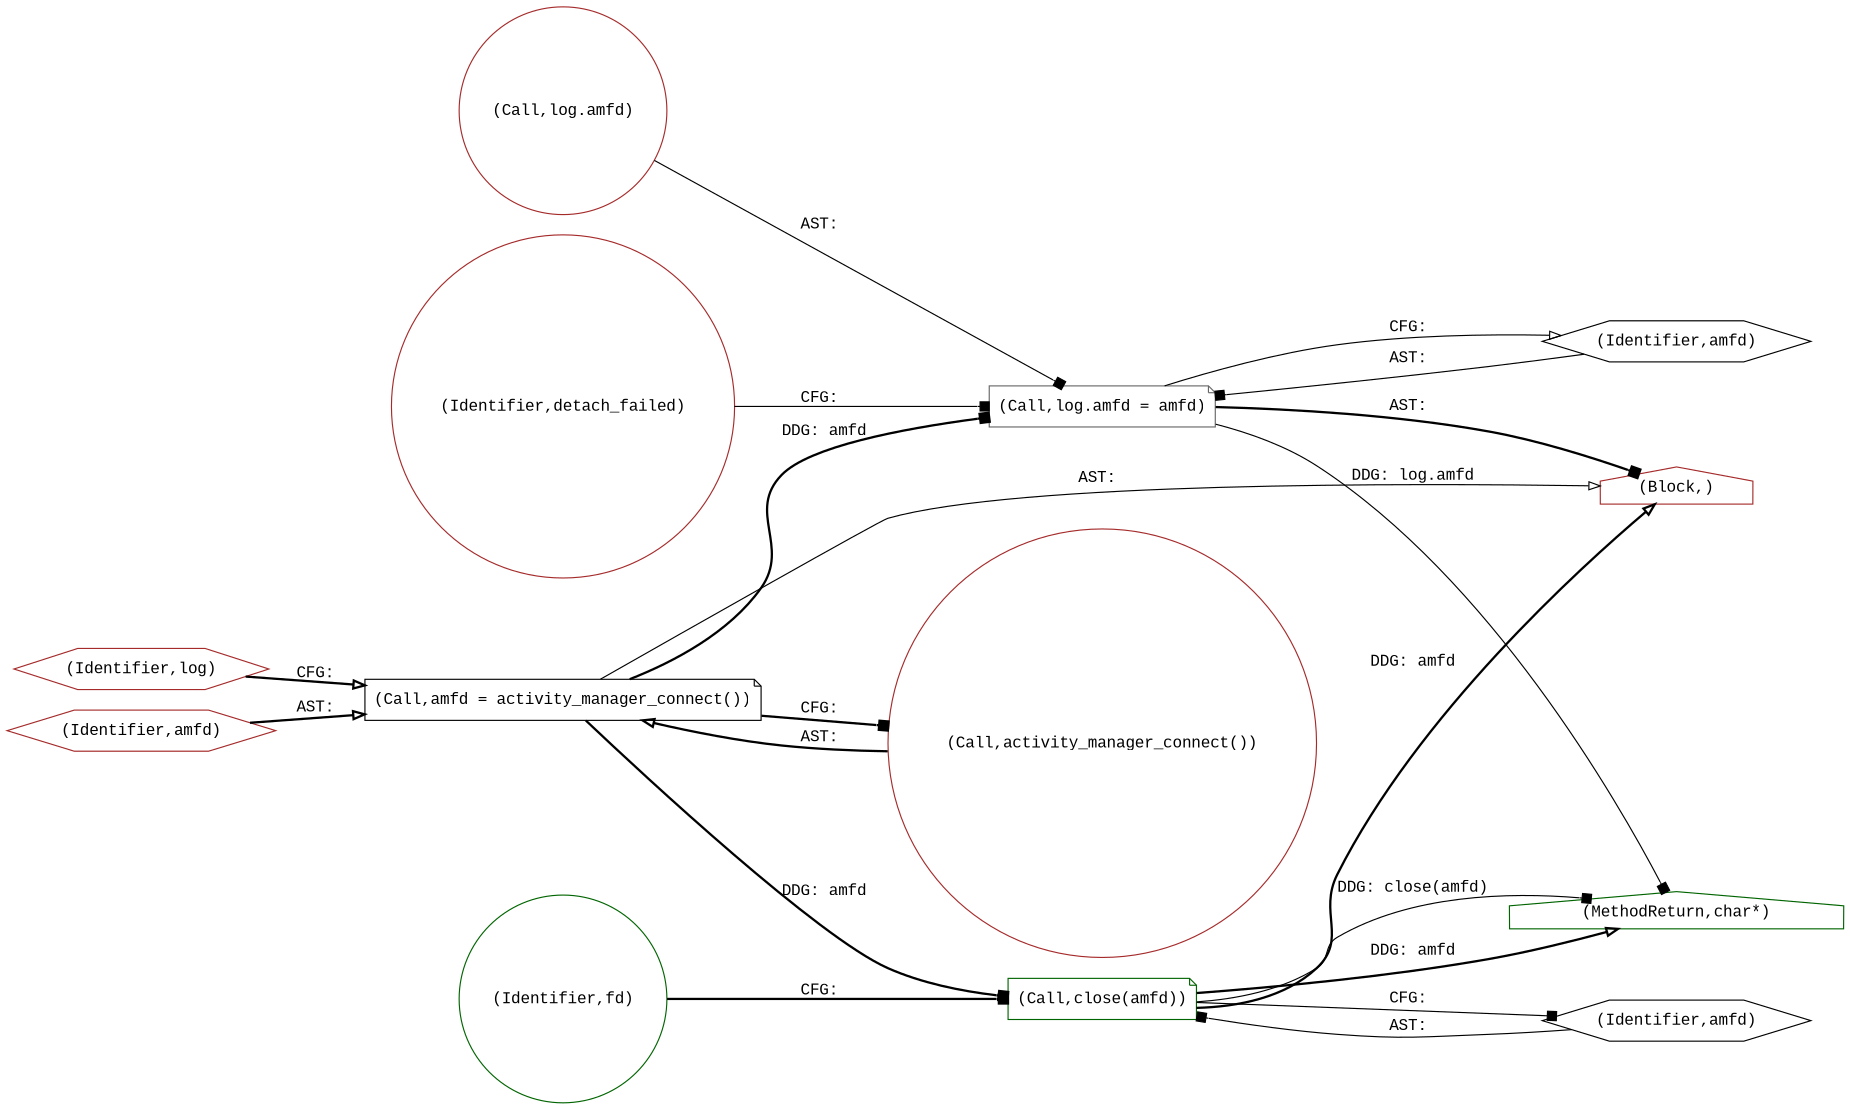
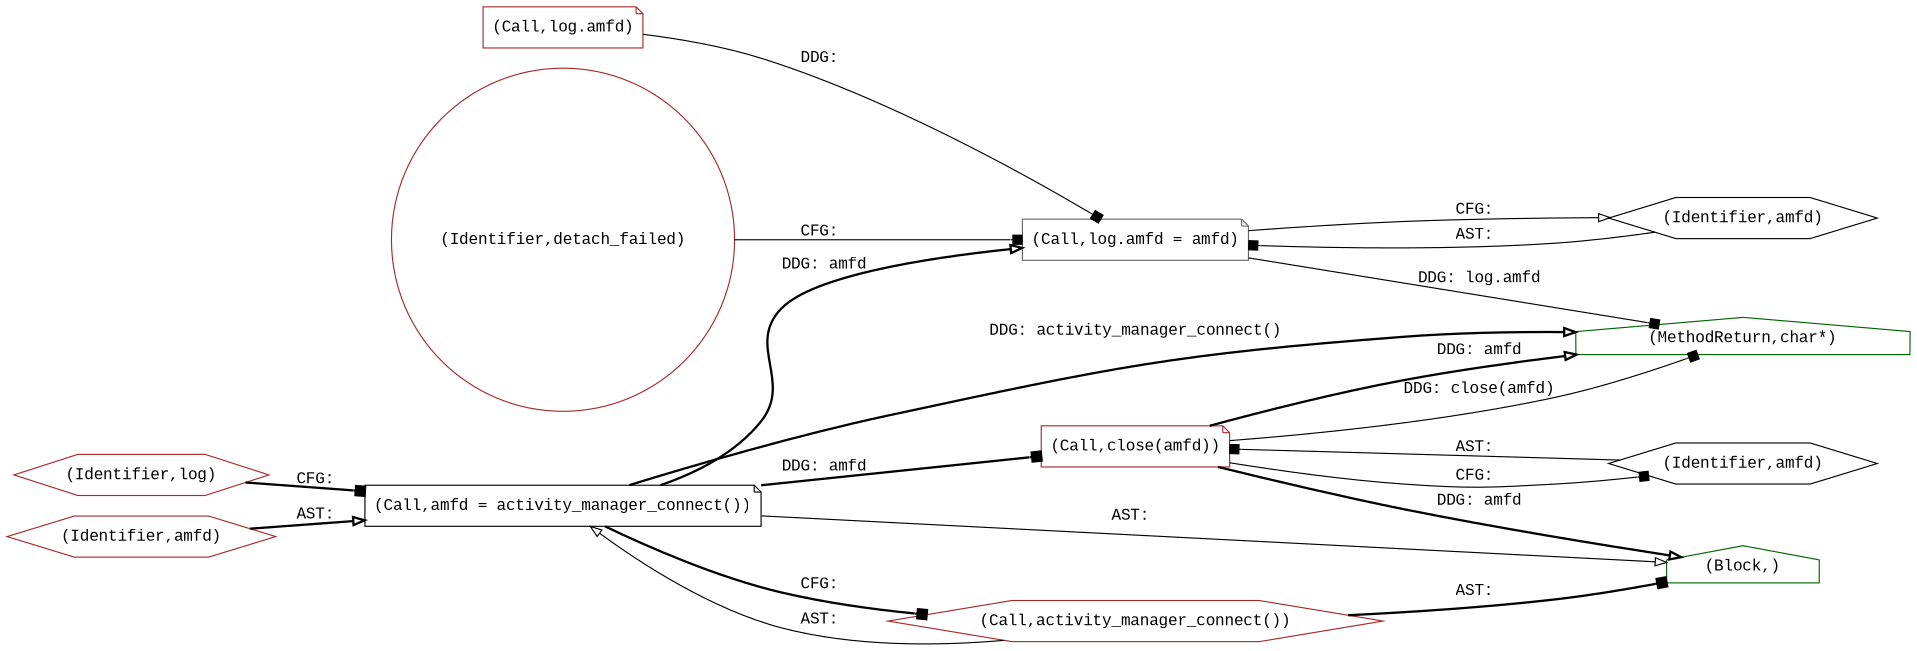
node "(Call,log.amfd)": shape circle -> note
edge "(Call,log.amfd)" -> "(Call,log.amfd = amfd)": label "AST: " -> "DDG: "
edge "(Call,amfd = activity_manager_connect())" -> "(MethodReturn,char*)": added, label "DDG: activity_manager_connect()"
edge "(Call,log.amfd = amfd)" -> "(Block,)": now "(Call,activity_manager_connect())" -> "(Block,)"
node "(Block,)": color brown -> darkgreen
edge "(Call,amfd = activity_manager_connect())" -> "(Call,log.amfd = amfd)": arrowhead box -> onormal
edge "(Identifier,log)" -> "(Call,amfd = activity_manager_connect())": arrowhead onormal -> box
node "(Call,activity_manager_connect())": shape circle -> hexagon
edge "(Call,activity_manager_connect())" -> "(Call,amfd = activity_manager_connect())": style bold -> solid
node "(Identifier,fd)": removed
node "(Call,close(amfd))": color darkgreen -> brown
